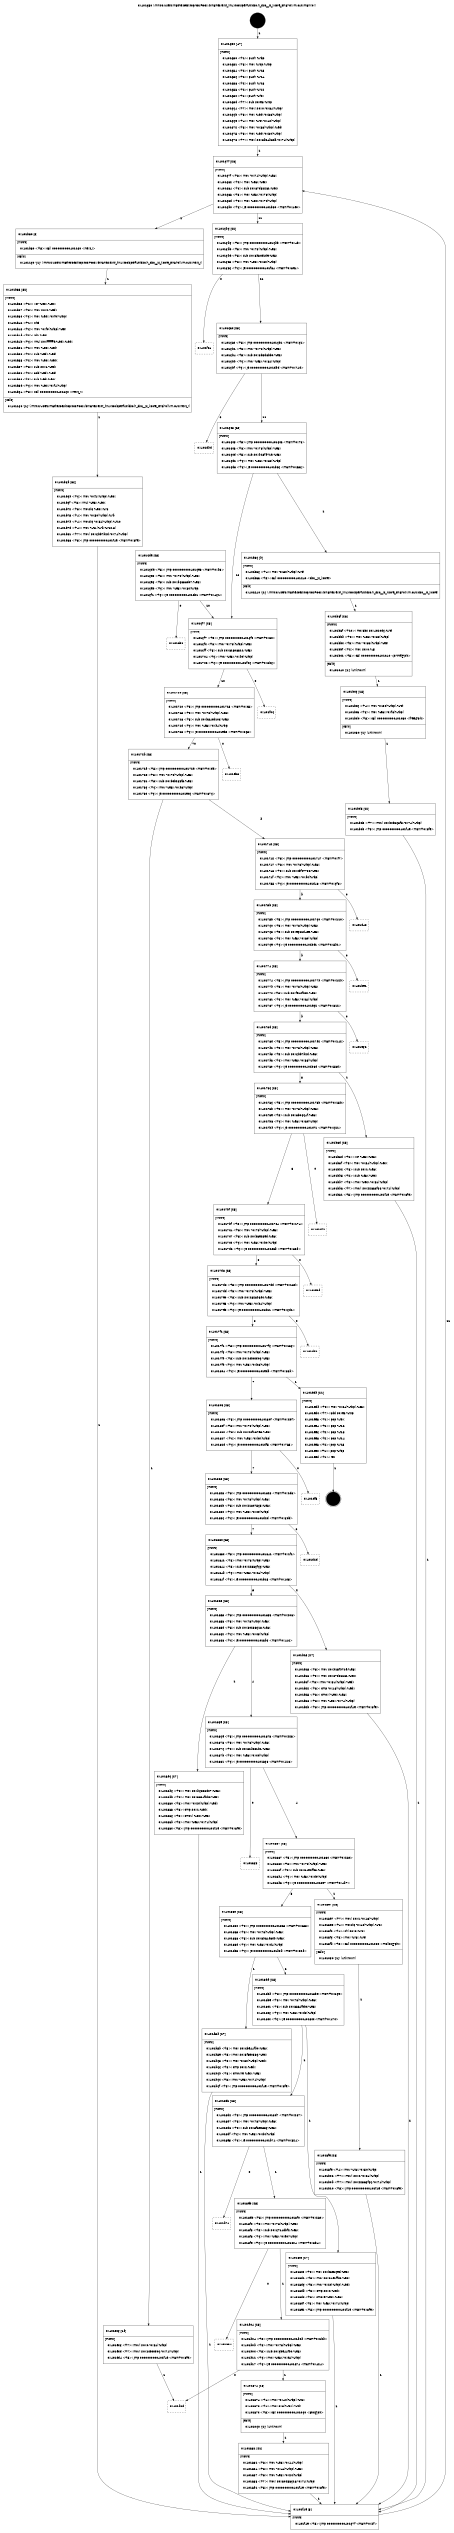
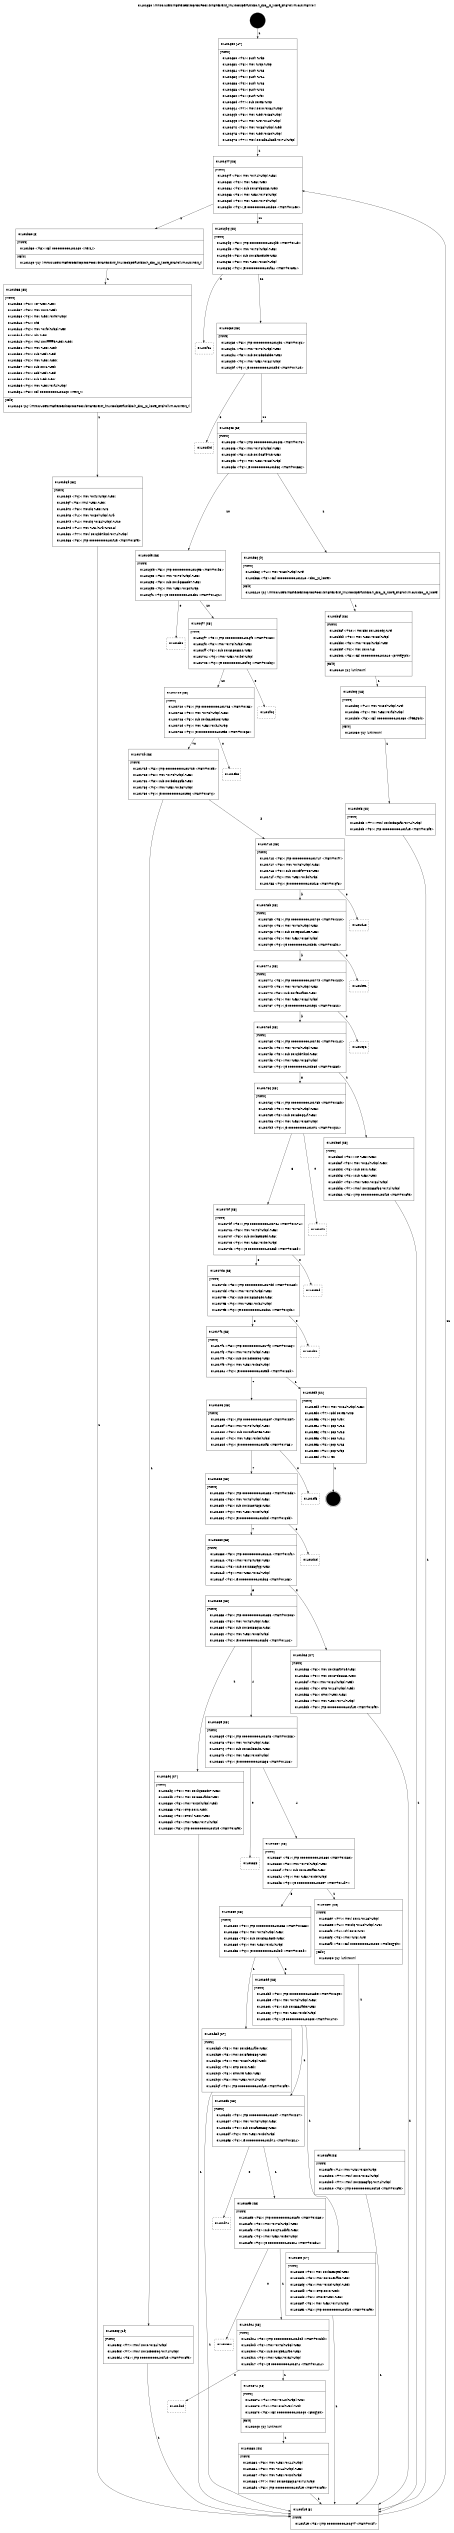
edge "0x4016c5 [25]" -> "0x4016f7 [25]": now "0x4016c5 [25]" -> "0x4016de [25]"
edge "0x401ec6 [19]" -> "0x40191d": now "0x401ec6 [19]" -> "0x401f4e [5]"
